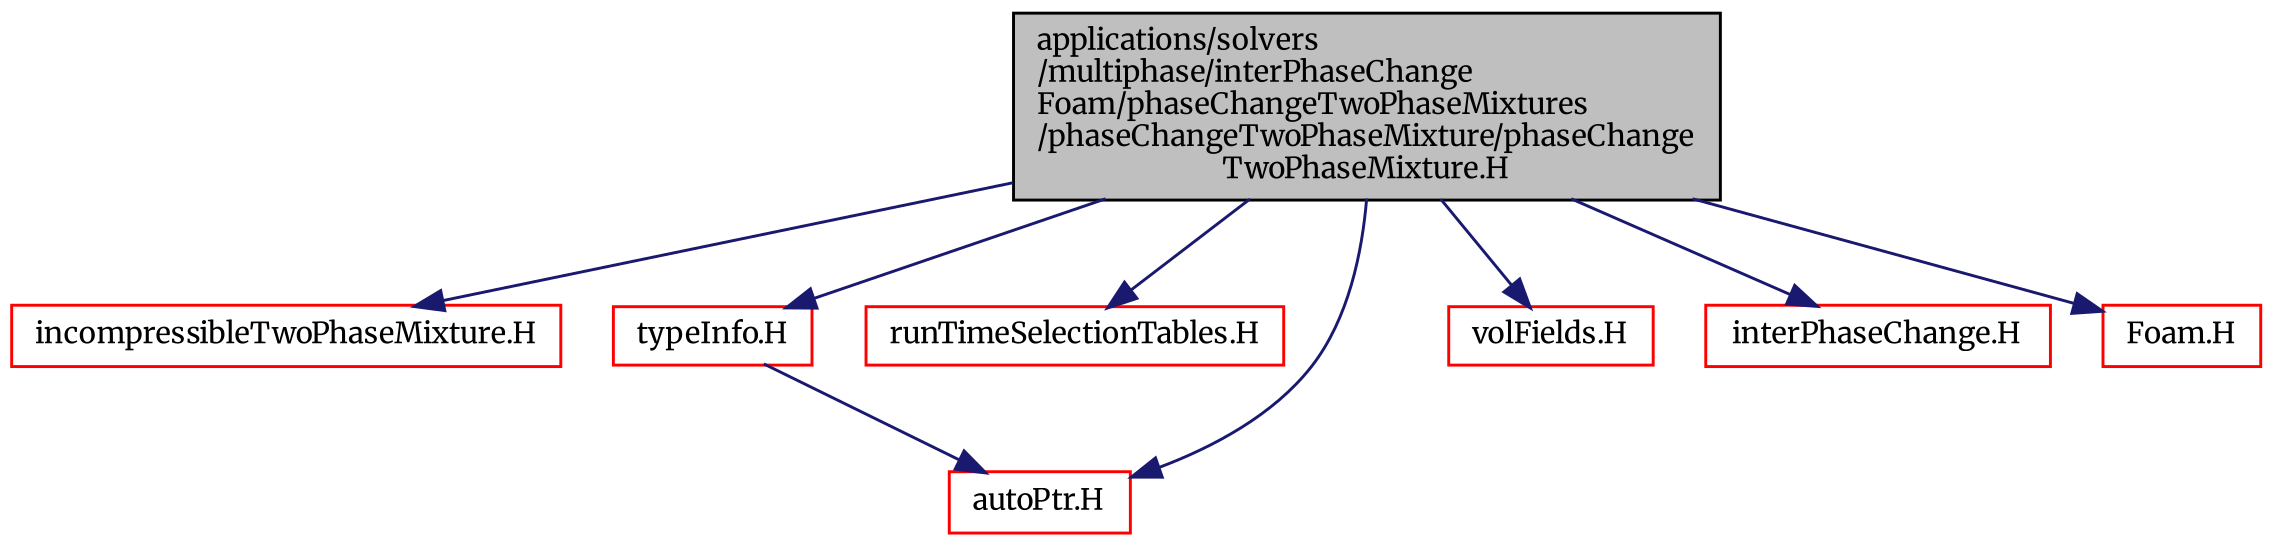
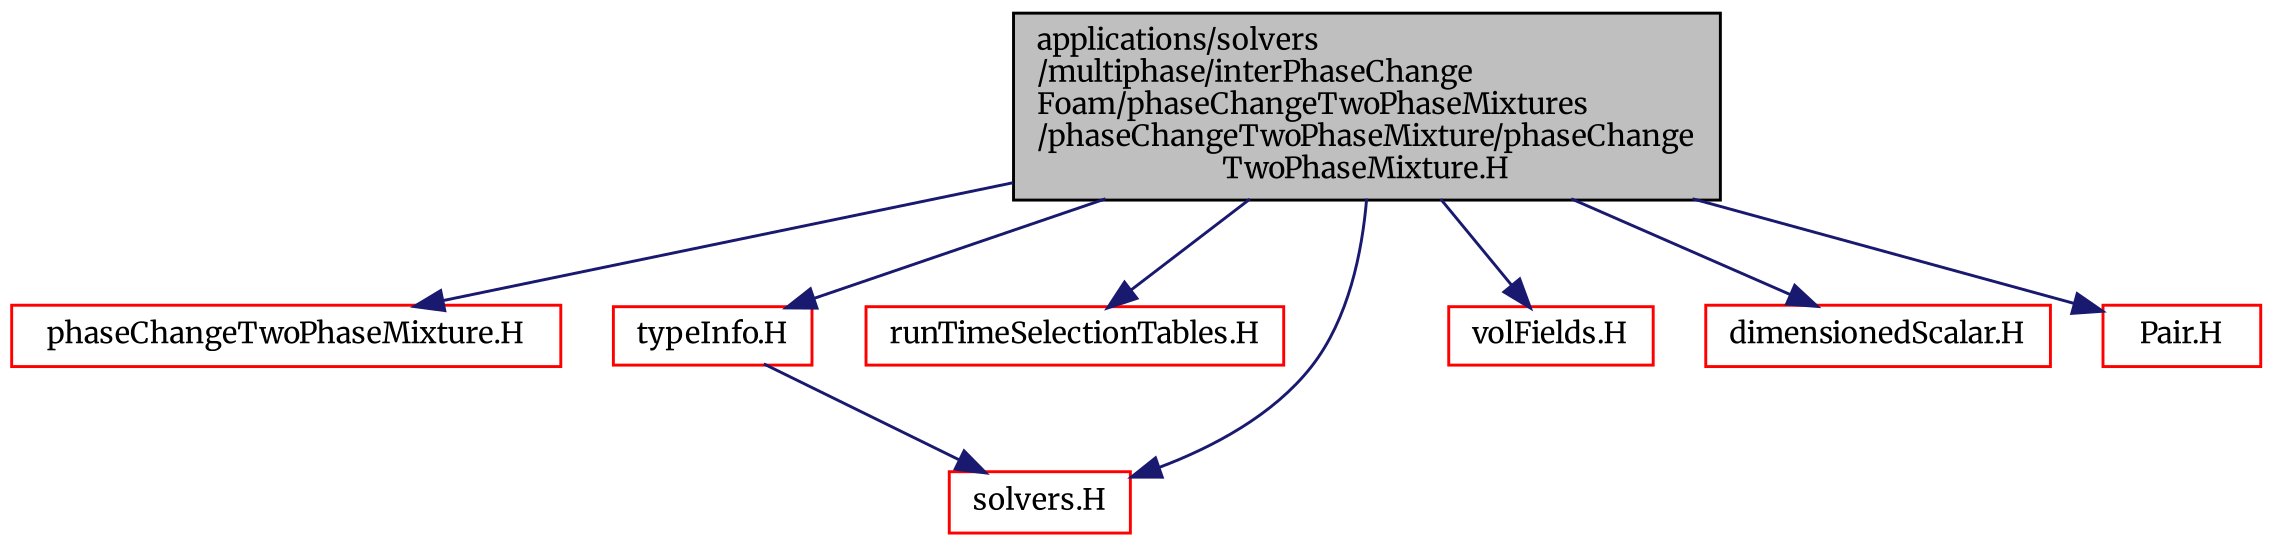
node "incompressibleTwoPhaseMixture.H": label "incompressibleTwoPhaseMixture.H" -> "phaseChangeTwoPhaseMixture.H"
node "interPhaseChange.H": label "interPhaseChange.H" -> "dimensionedScalar.H"
node "Foam.H": label "Foam.H" -> "Pair.H"
node "autoPtr.H": label "autoPtr.H" -> "solvers.H"
